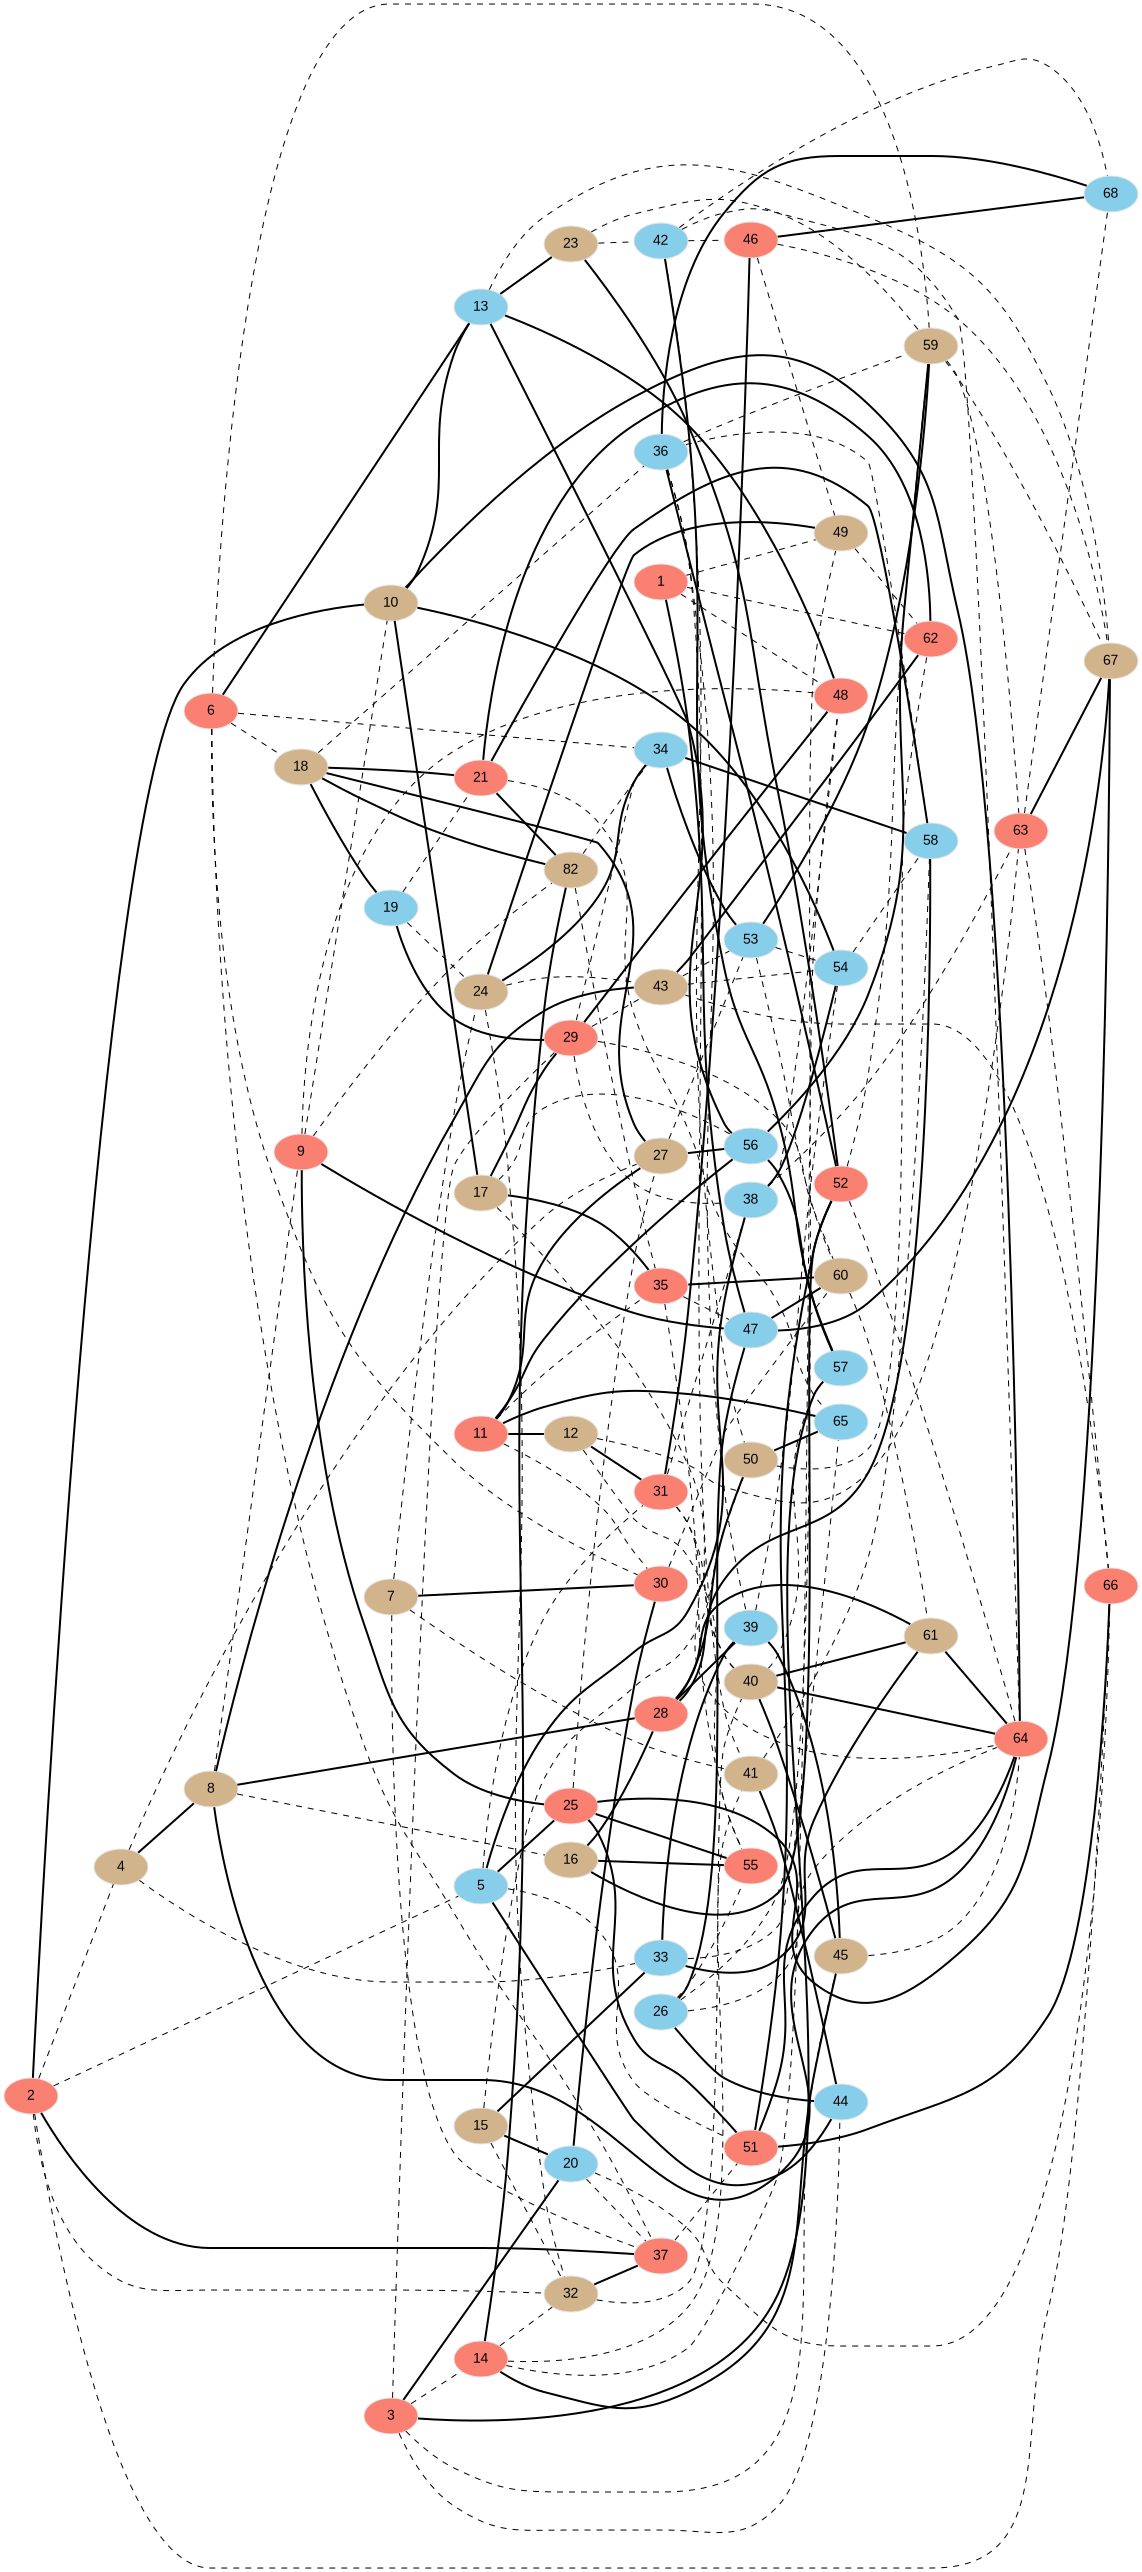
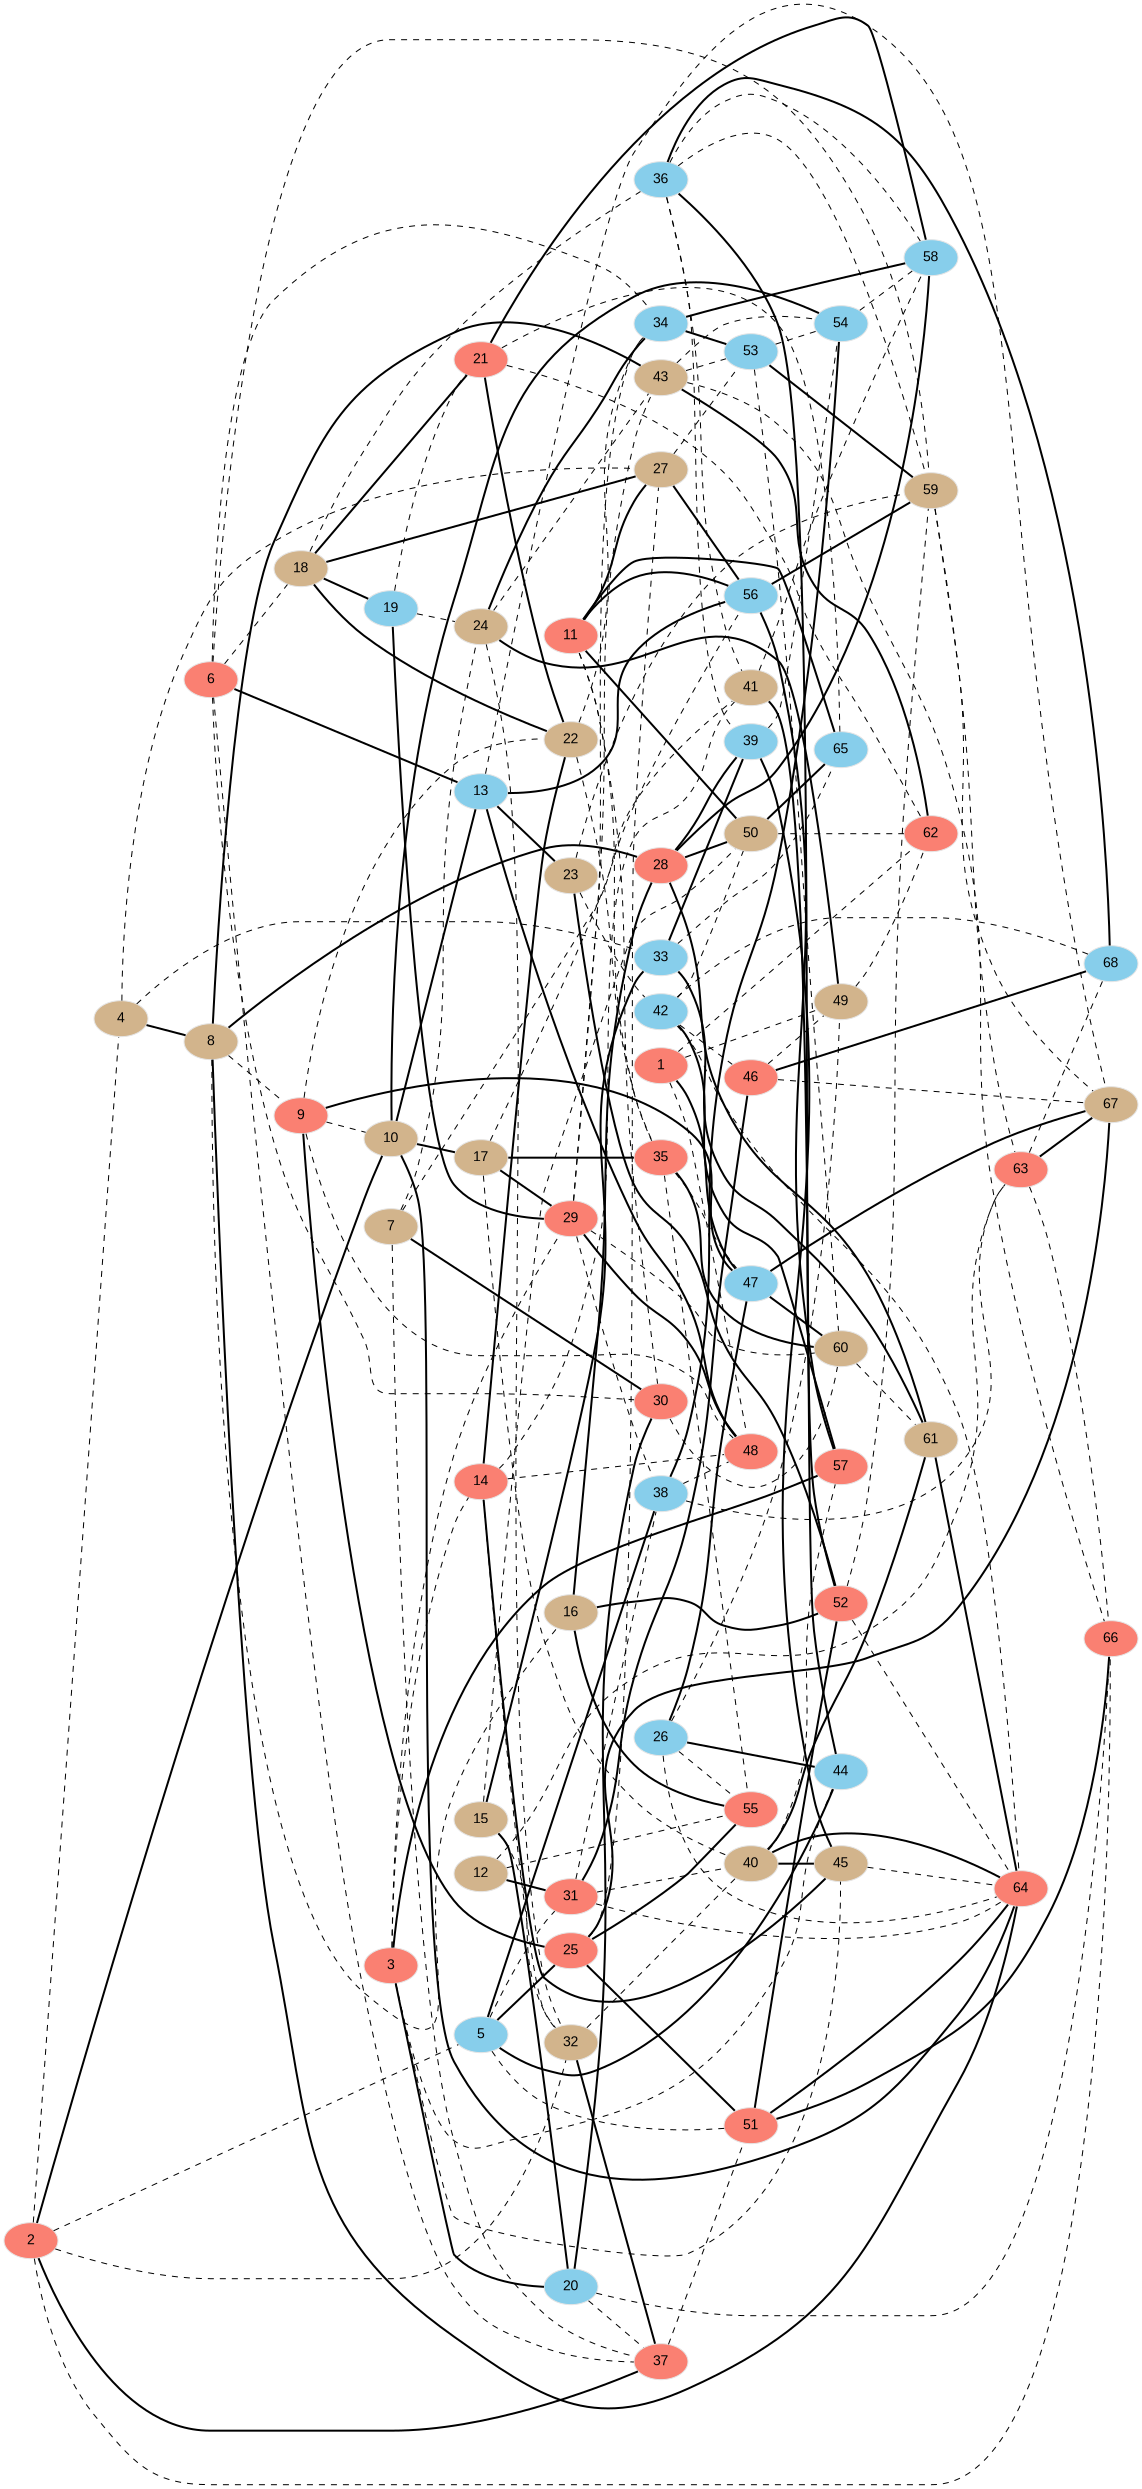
edge "62" -- "21": style bold -> dashed
node "82": label "82" -> "22"
node "57": fillcolor skyblue -> salmon
edge "11" -- "12": now "11" -- "50"
